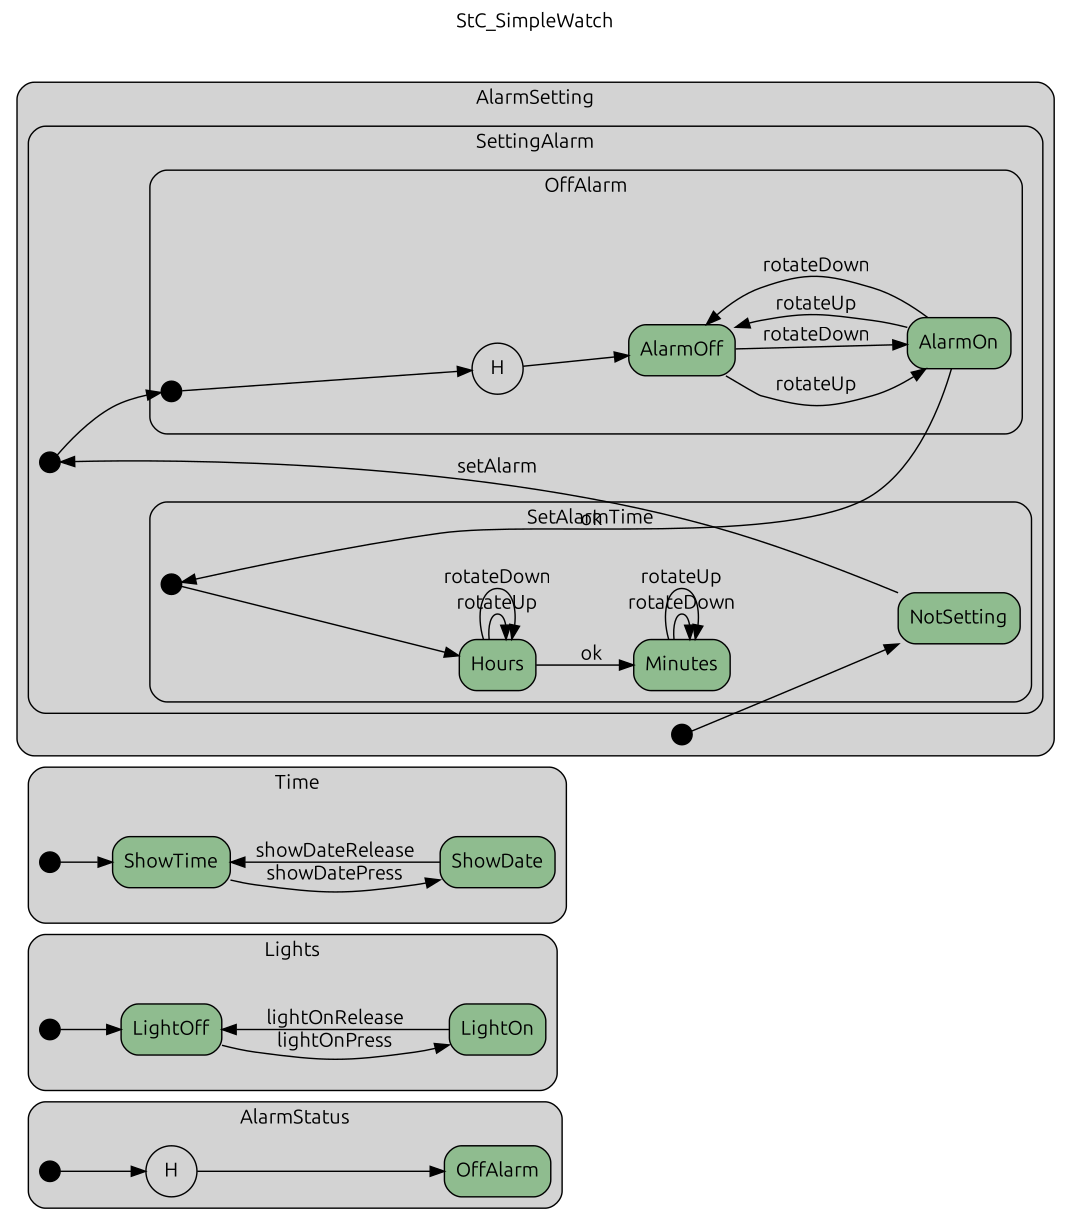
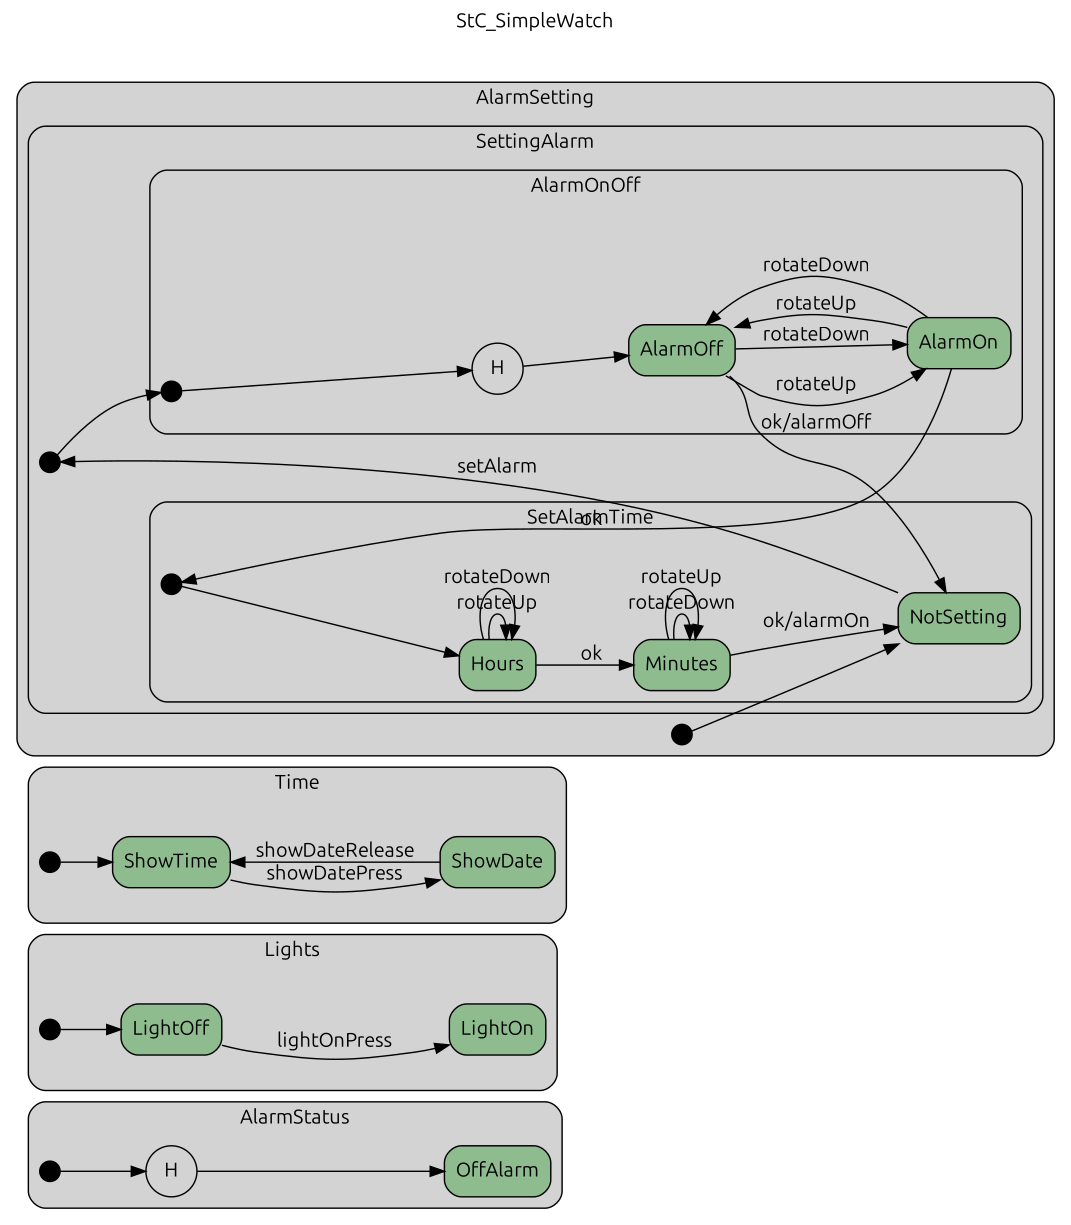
cluster "OffAlarm": label "OffAlarm" -> "AlarmOnOff"
edge "AlarmOff" -> "NotSetting": added, label "ok/alarmOff"
edge "Minutes" -> "NotSetting": added, label "ok/alarmOn"
edge "LightOn" -> "LightOff": removed, label "lightOnRelease"
